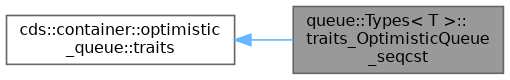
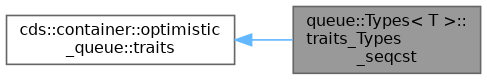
node "queue::Types< T >:: traits_OptimisticQueue _seqcst": label "queue::Types< T >:: traits_OptimisticQueue _seqcst" -> "queue::Types< T >:: traits_Types _seqcst"
